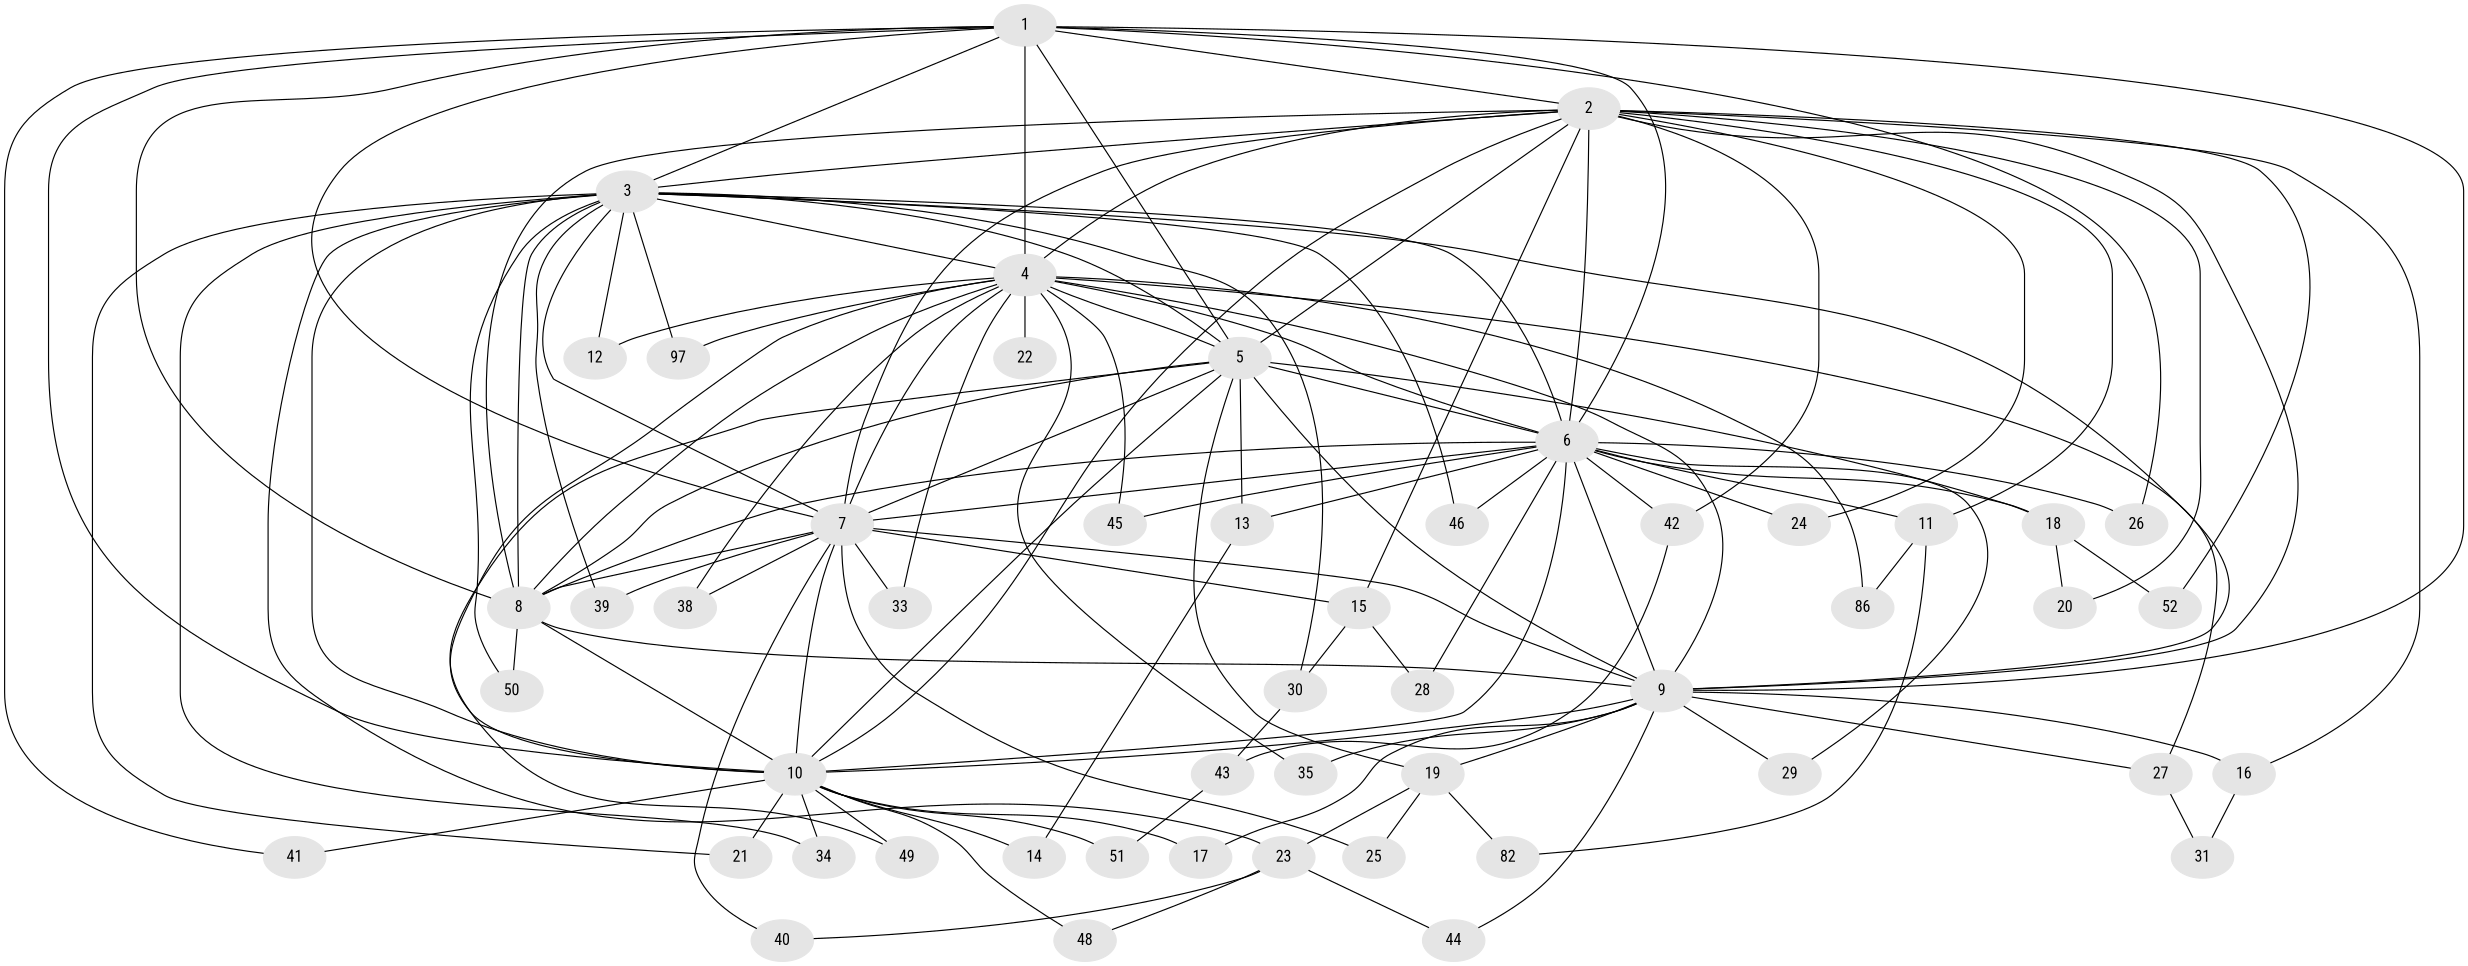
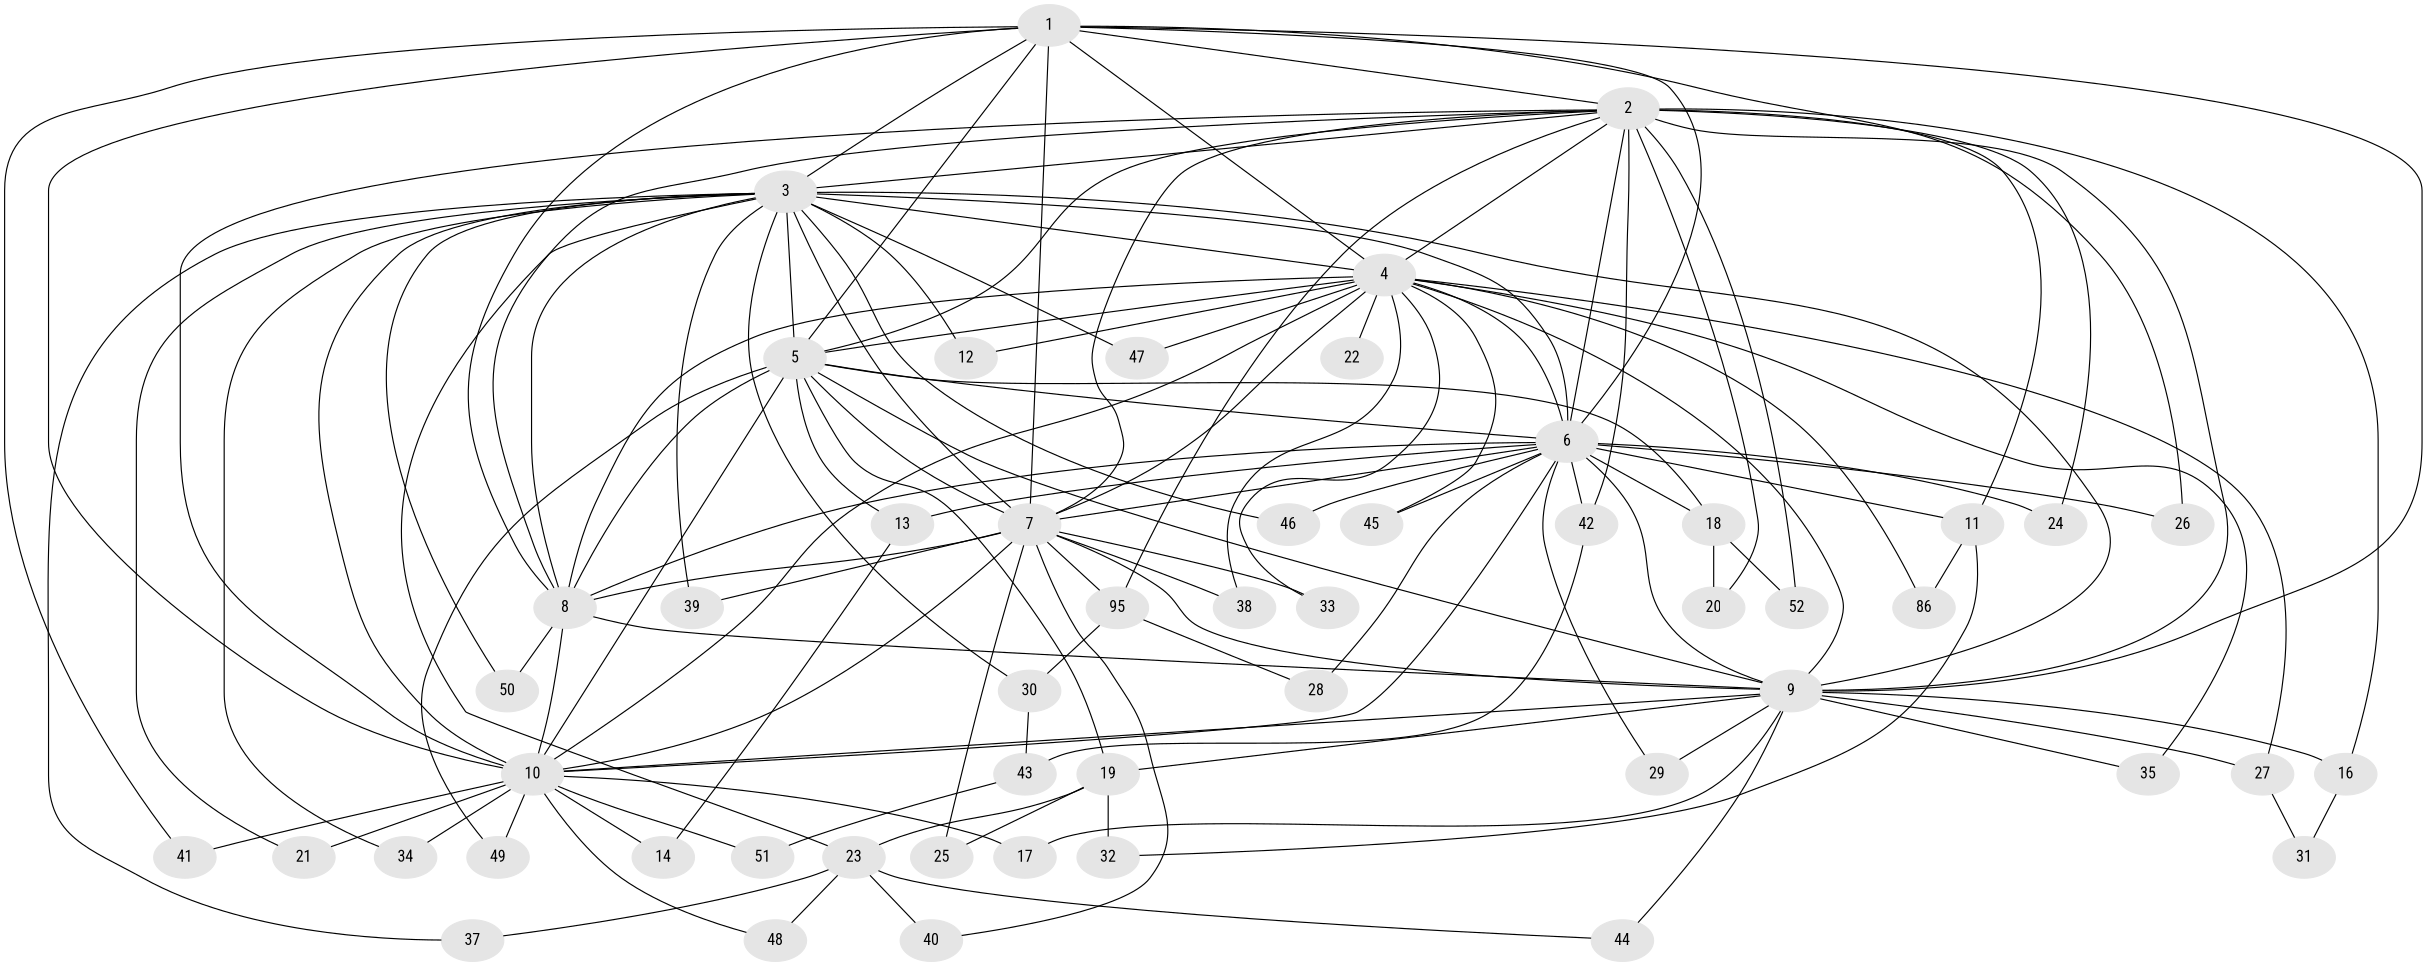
node "97": label "97" -> "47"
node "15": label "15" -> "95"
node "82": label "82" -> "32"
node "37": added
